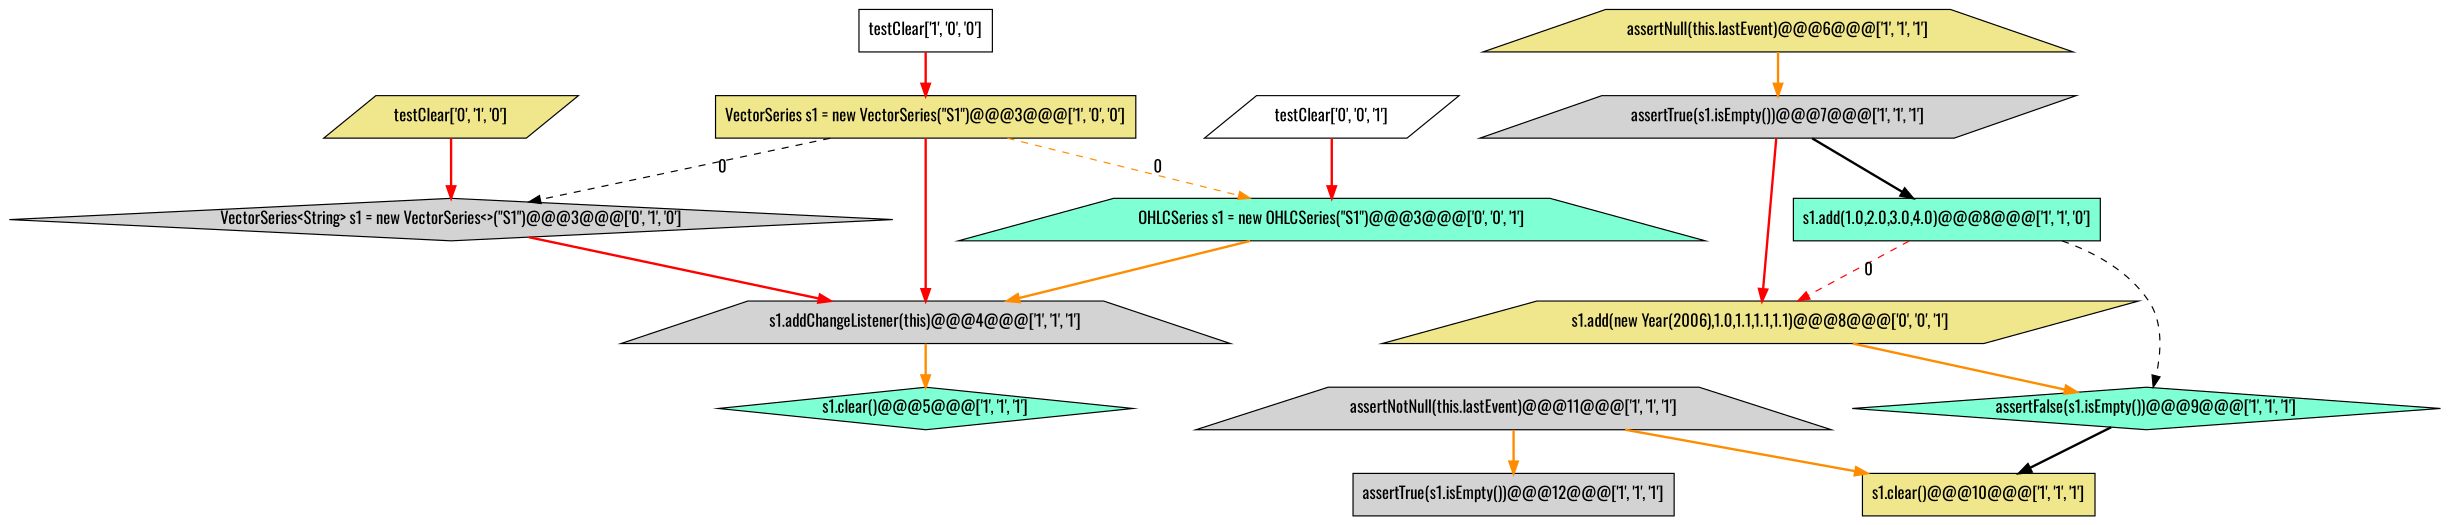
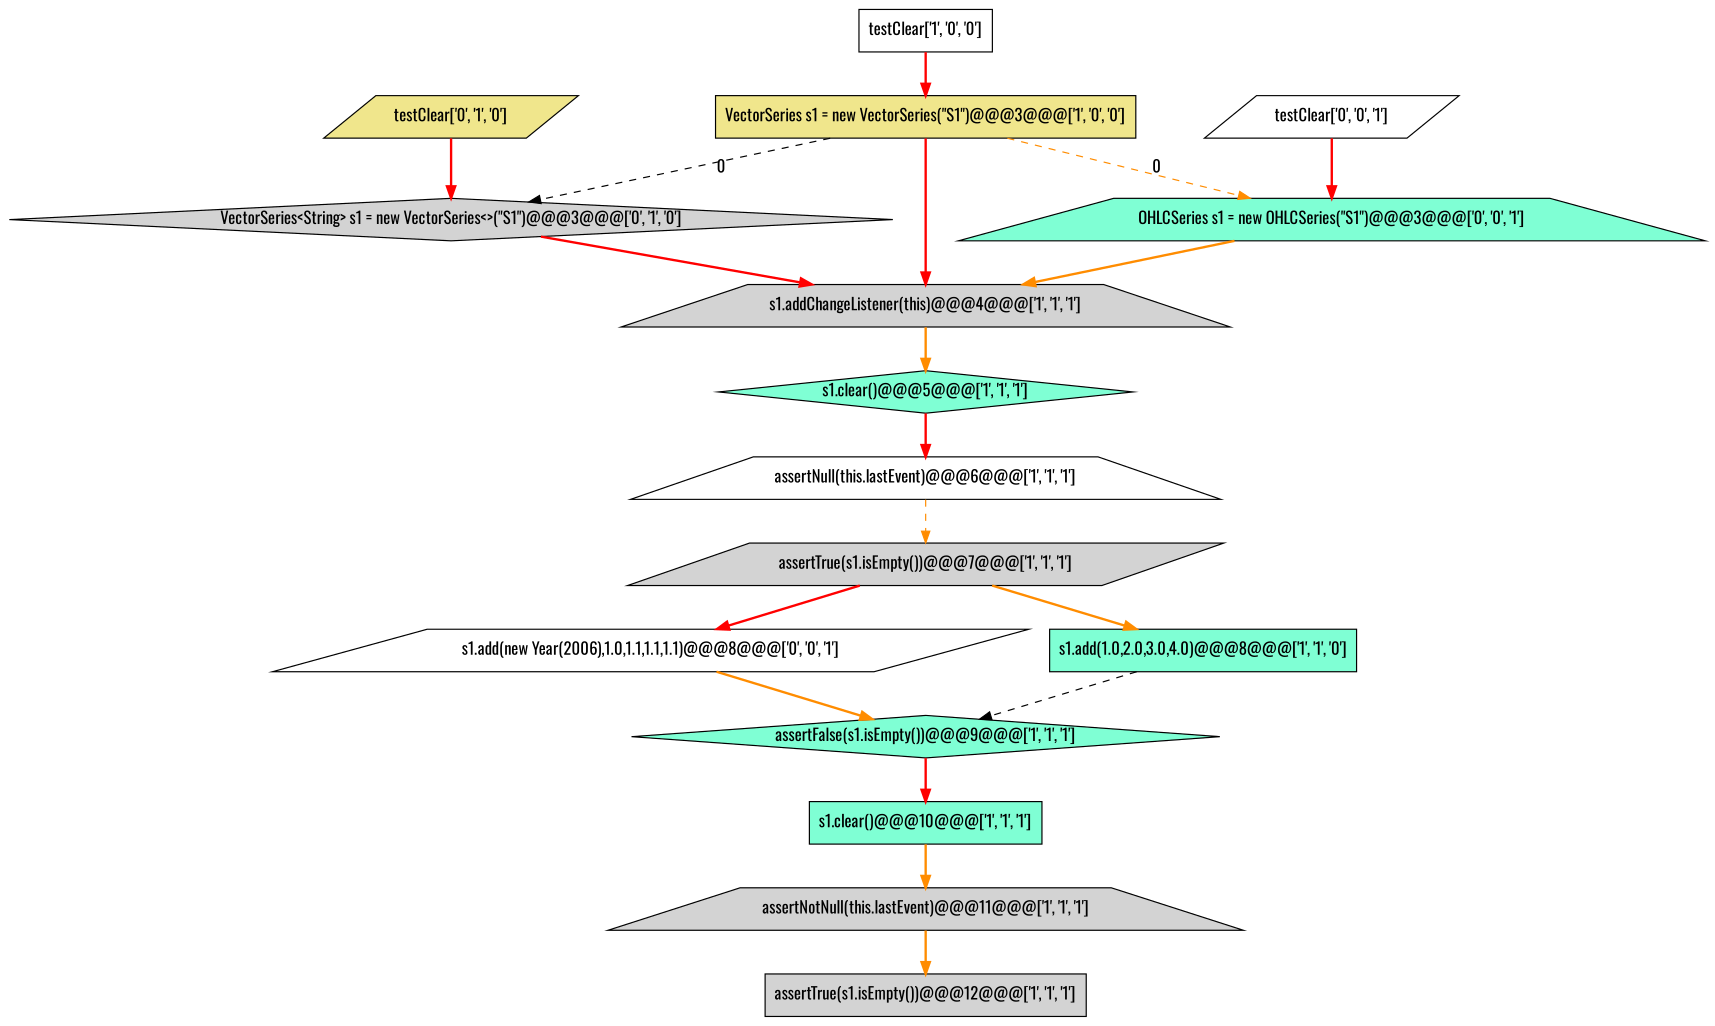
node "assertNull(this.lastEvent)@@@6@@@['1', '1', '1']": fillcolor khaki -> white
edge "assertNull(this.lastEvent)@@@6@@@['1', '1', '1']" -> "assertTrue(s1.isEmpty())@@@7@@@['1', '1', '1']": style bold -> dashed
edge "assertTrue(s1.isEmpty())@@@7@@@['1', '1', '1']" -> "s1.add(1.0,2.0,3.0,4.0)@@@8@@@['1', '1', '0']": color black -> darkorange
edge "s1.add(1.0,2.0,3.0,4.0)@@@8@@@['1', '1', '0']" -> "s1.add(new Year(2006),1.0,1.1,1.1,1.1)@@@8@@@['0', '0', '1']": removed, label "0"
node "s1.add(new Year(2006),1.0,1.1,1.1,1.1)@@@8@@@['0', '0', '1']": fillcolor khaki -> white
edge "s1.clear()@@@5@@@['1', '1', '1']" -> "assertNull(this.lastEvent)@@@6@@@['1', '1', '1']": added
edge "assertFalse(s1.isEmpty())@@@9@@@['1', '1', '1']" -> "s1.clear()@@@10@@@['1', '1', '1']": color black -> red
edge "assertNotNull(this.lastEvent)@@@11@@@['1', '1', '1']" -> "s1.clear()@@@10@@@['1', '1', '1']": reversed
node "s1.clear()@@@10@@@['1', '1', '1']": fillcolor khaki -> aquamarine
